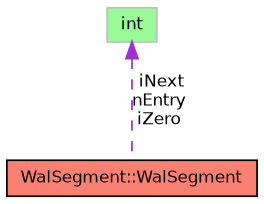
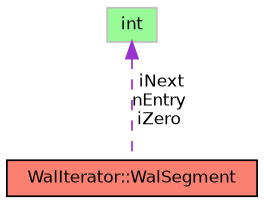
node "WalSegment::WalSegment": label "WalSegment::WalSegment" -> "WalIterator::WalSegment"
